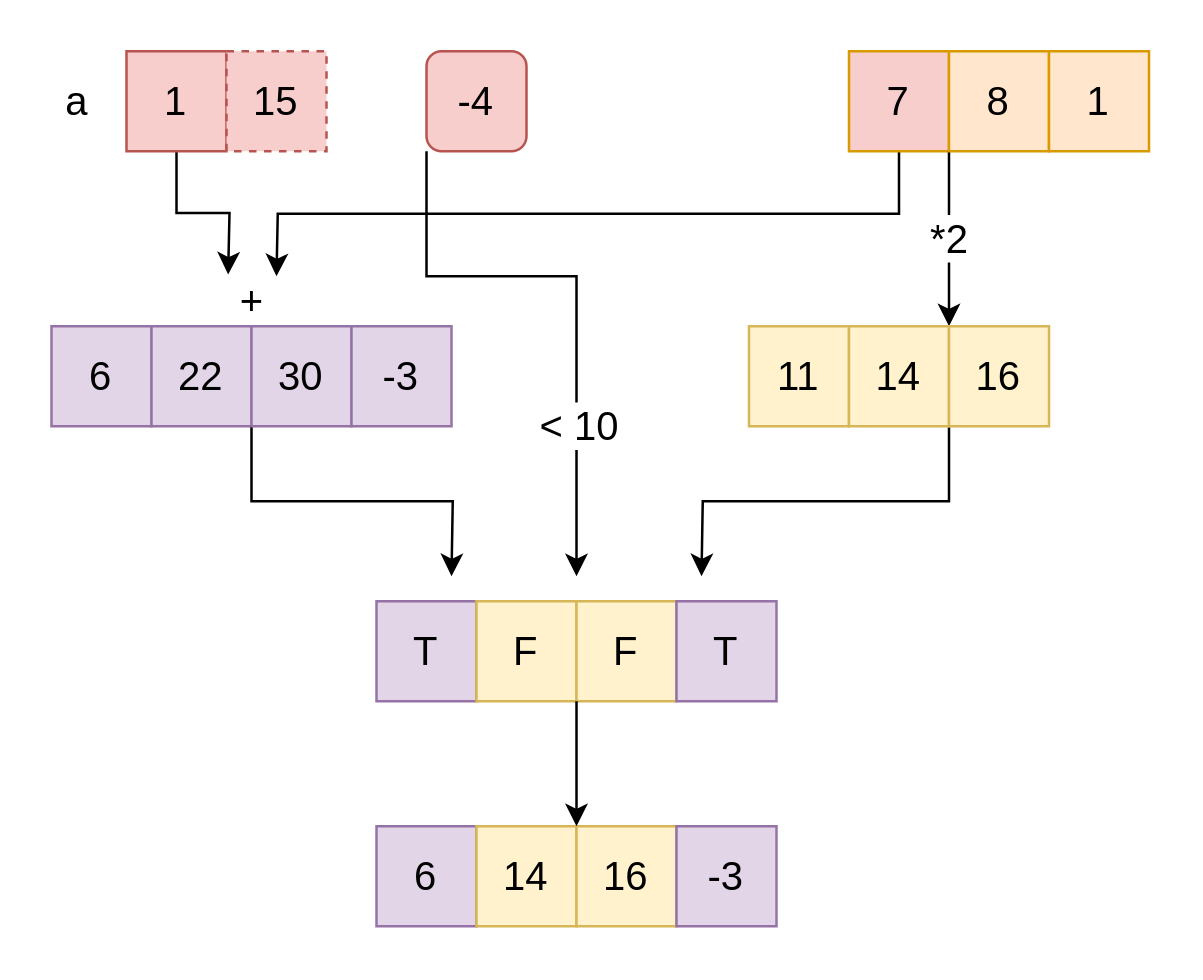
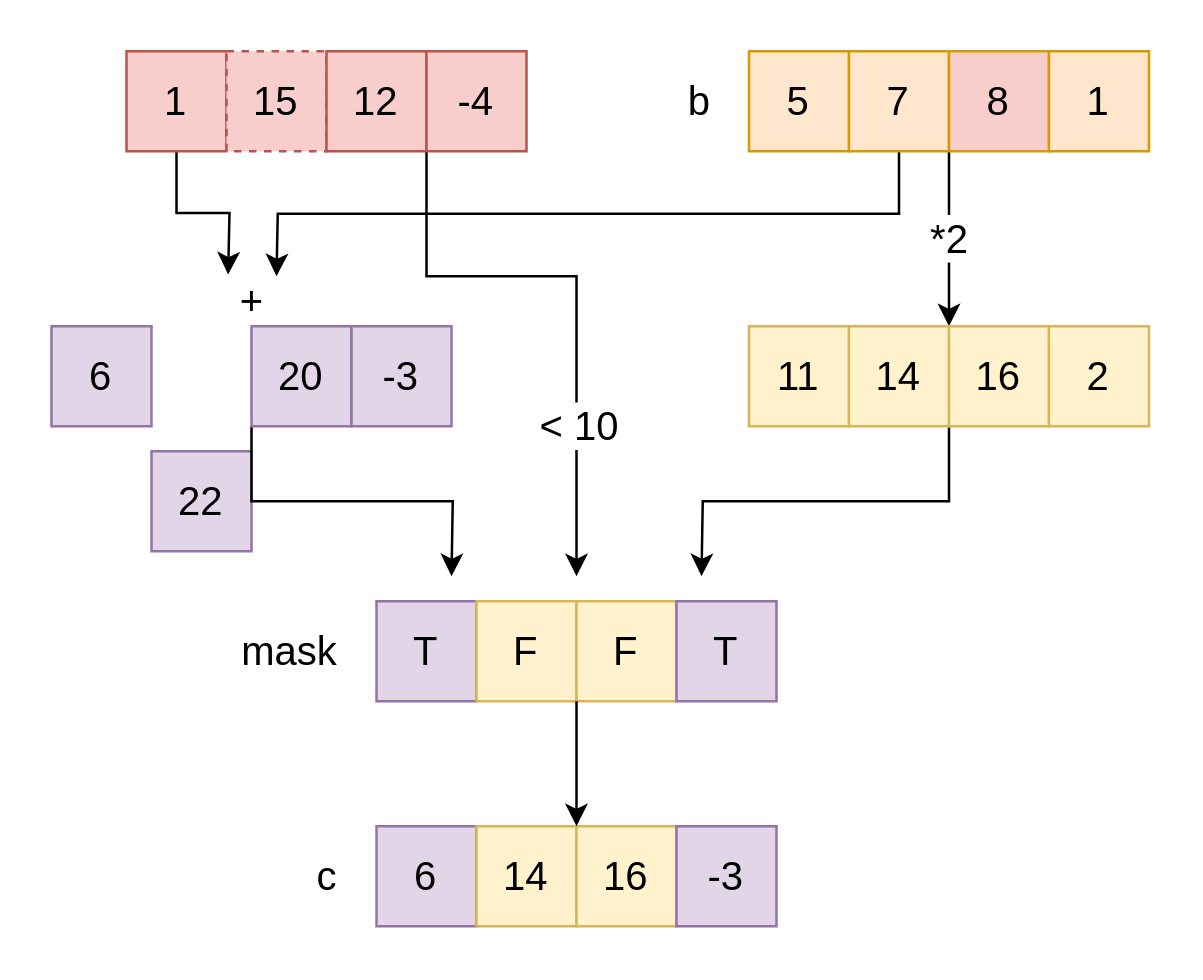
node "a": removed
node "12": added
node "-4": shape rounded rectangle -> rectangle
node "b": added
node "5": added
node "7": fillcolor #f8cecc -> #ffe6cc
node "8": fillcolor #ffe6cc -> #f8cecc
node "22": moved (201, 376) -> (201, 501)
node "30": label "30" -> "20"
node "2": added
node "mask": added
node "c": added
